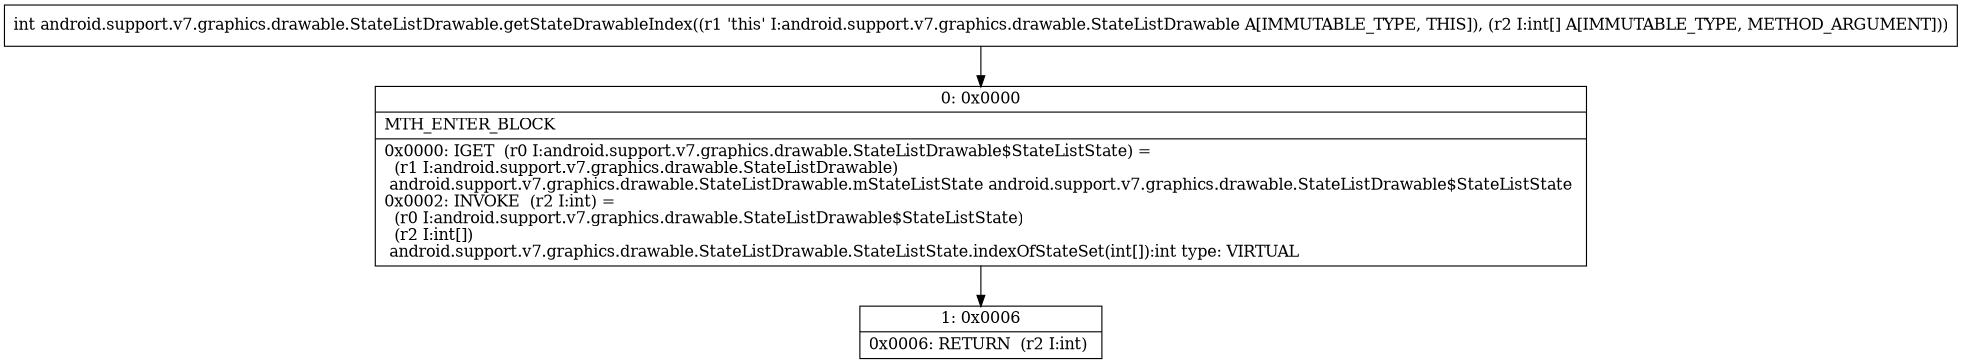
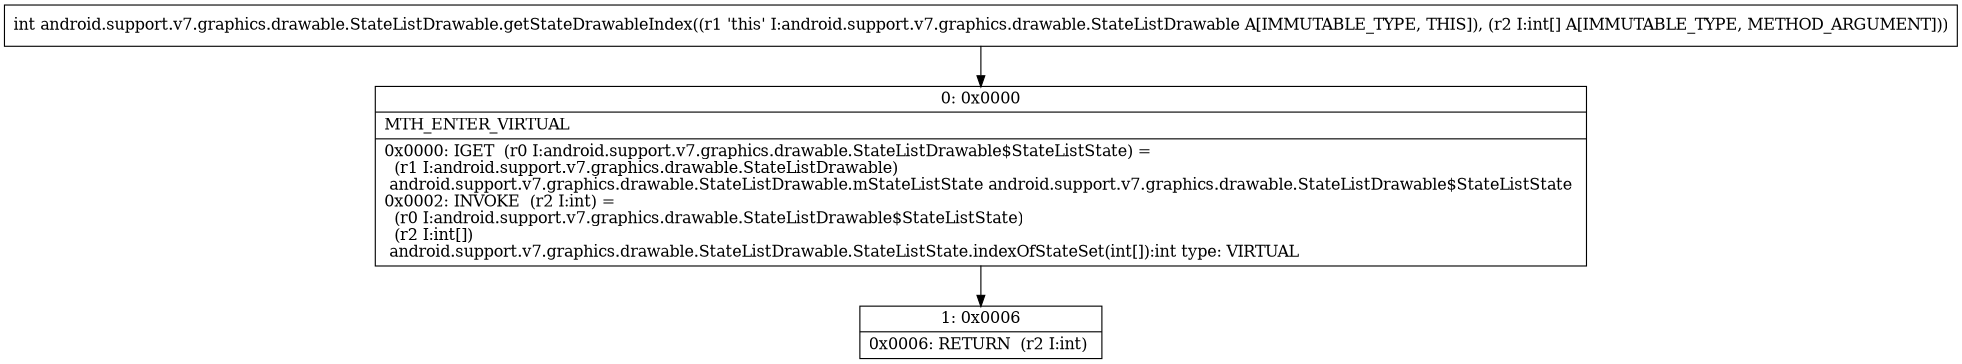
node "0: 0x0000": text "MTH_ENTER_BLOCK" -> "MTH_ENTER_VIRTUAL"
